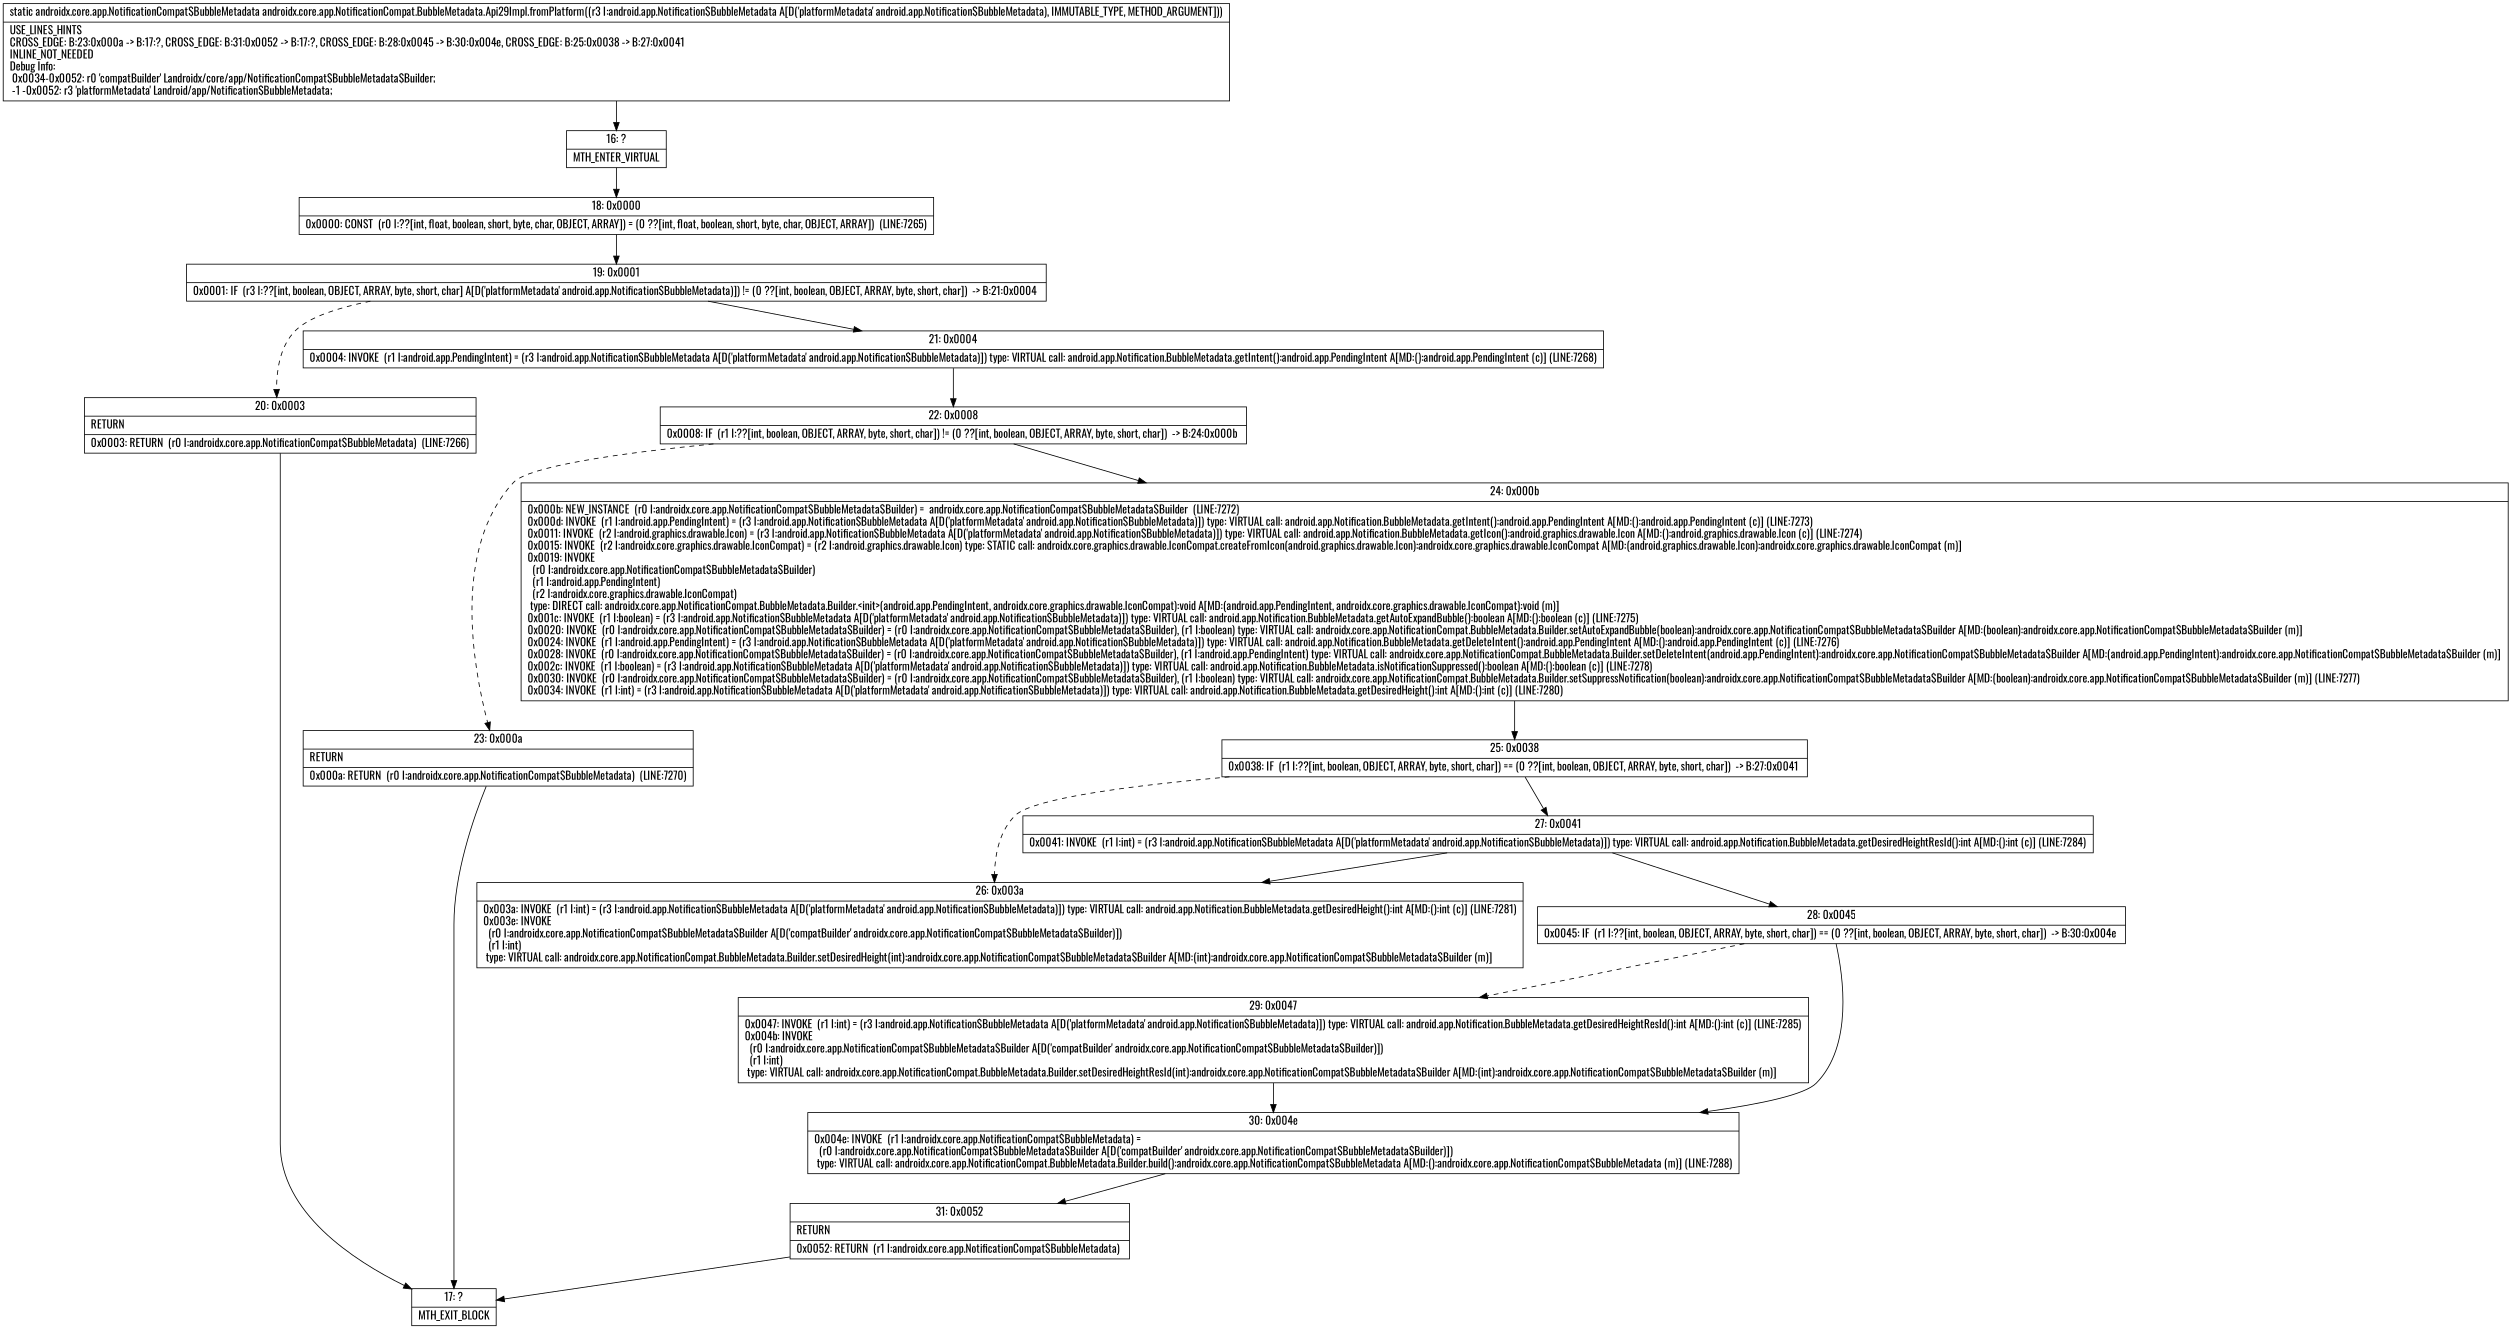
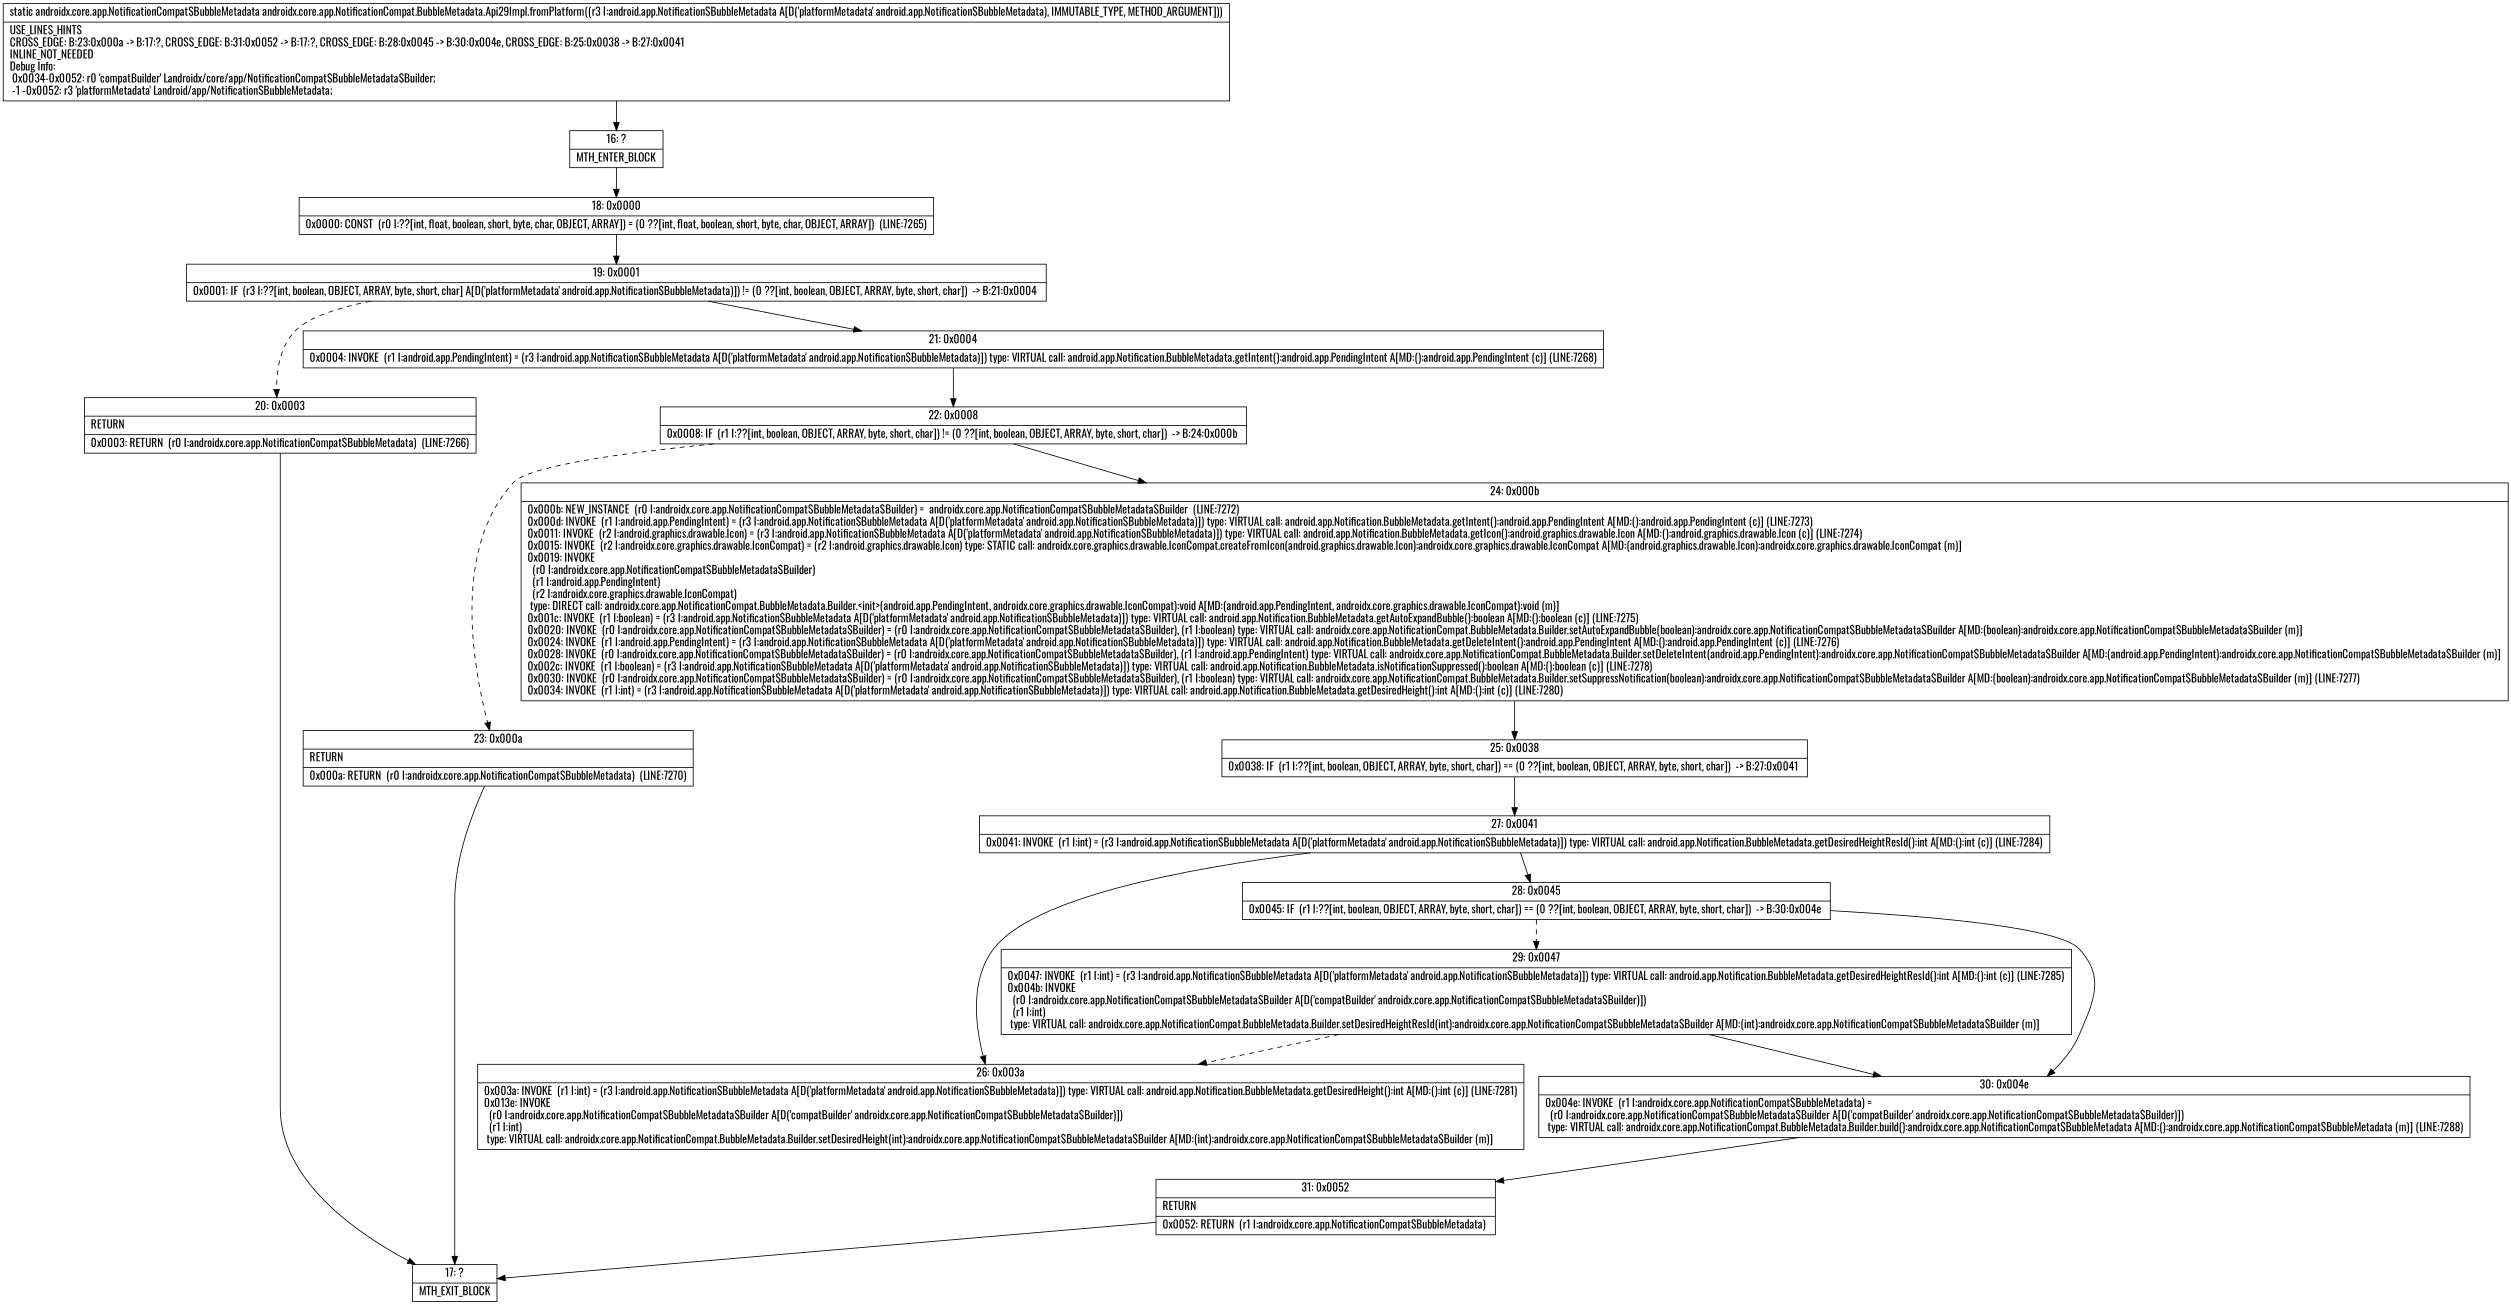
node "16: ?": text "MTH_ENTER_VIRTUAL" -> "MTH_ENTER_BLOCK"
edge "25: 0x0038" -> "26: 0x003a": now "29: 0x0047" -> "26: 0x003a"
node "26: 0x003a": text "0x003e: INVOKE" -> "0x013e: INVOKE"
